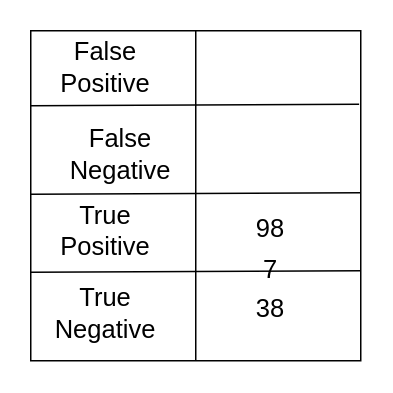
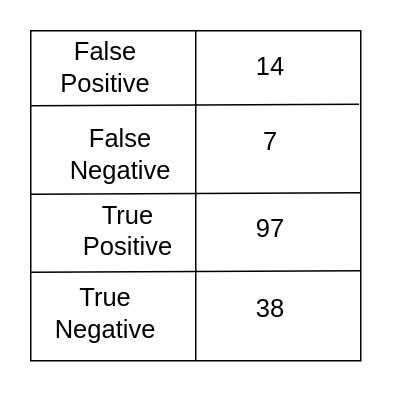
node "14": added
node "98": label "98" -> "97"
node "True Positive": moved (106, 232) -> (128, 232)
node "7": moved (271, 271) -> (271, 143)
